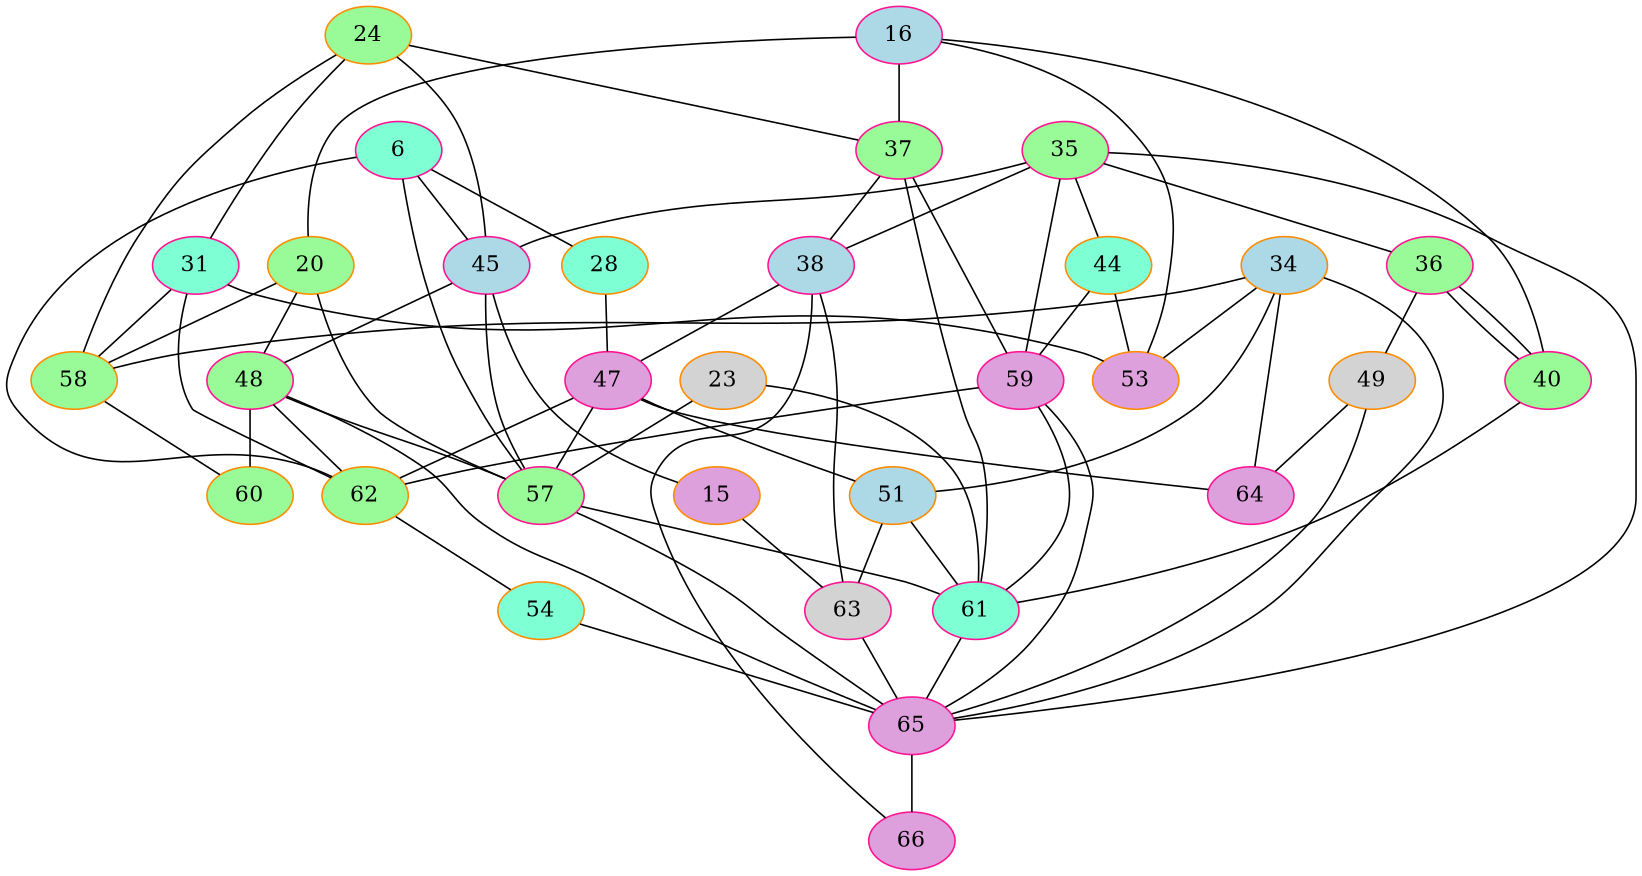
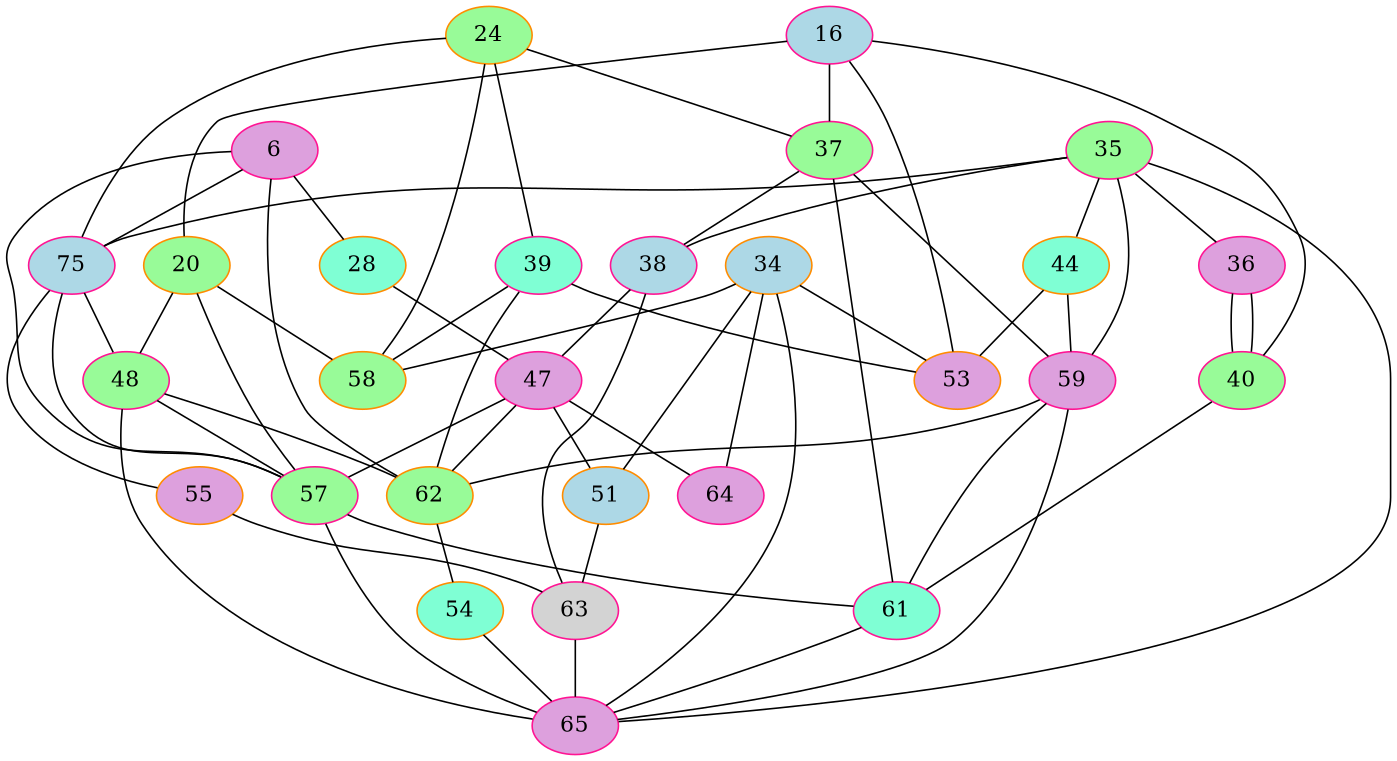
node "6": fillcolor aquamarine -> plum
node "31": label "31" -> "39"
node "45": label "45" -> "75"
node "36": fillcolor palegreen -> plum
node "23": removed
node "49": removed
node "60": removed
node "15": label "15" -> "55"
edge "51" -- "61": removed
node "66": removed
